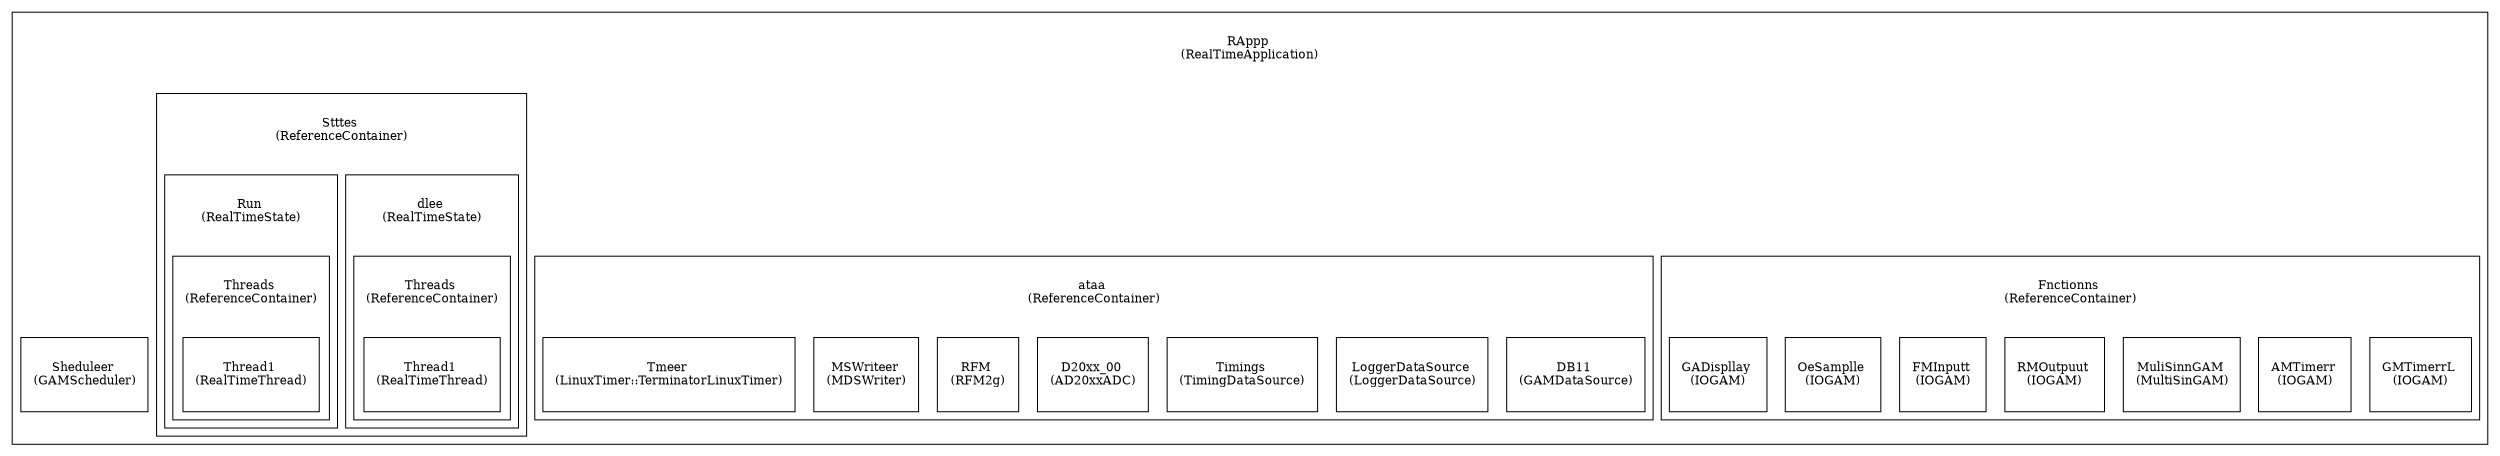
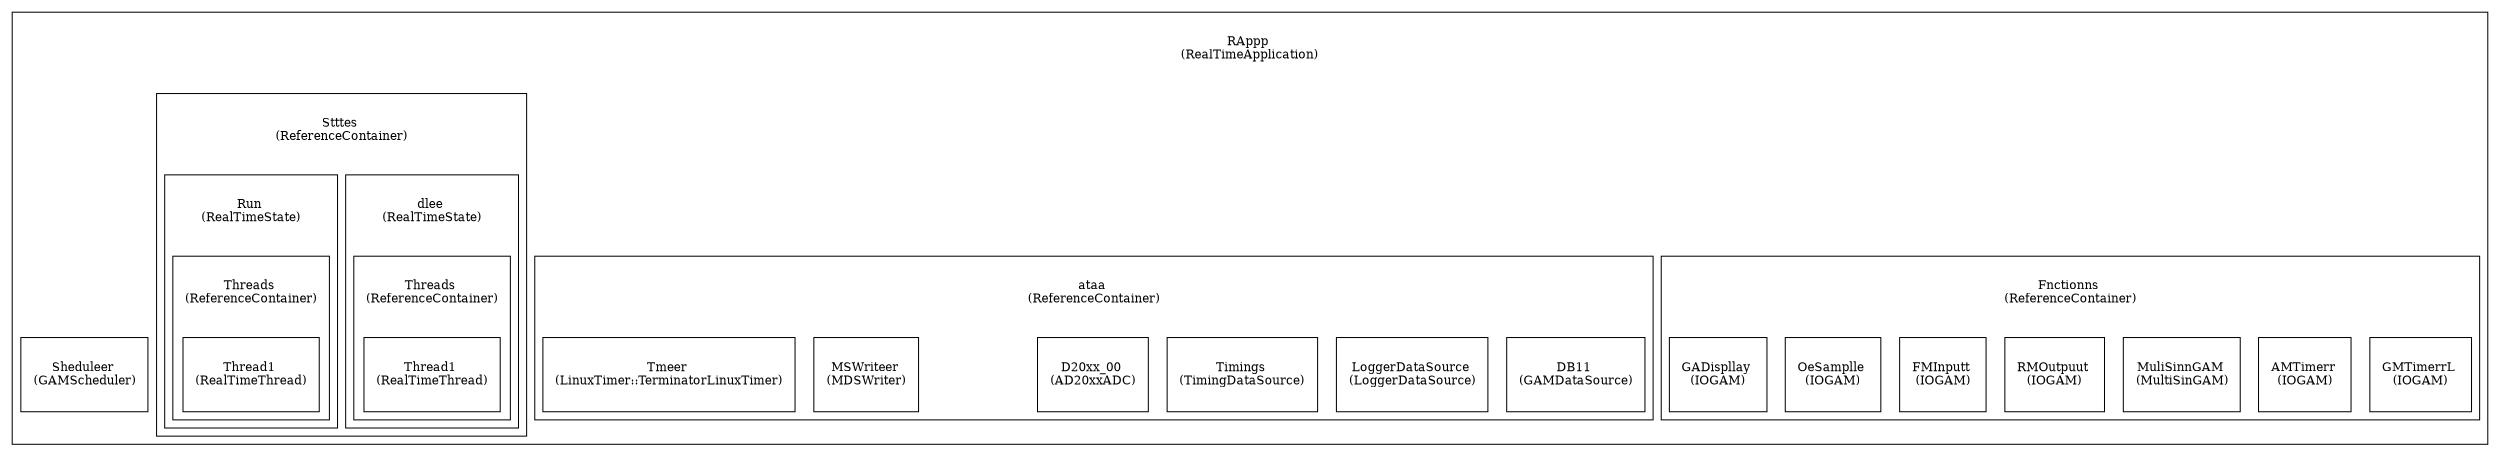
node "RFM": removed
